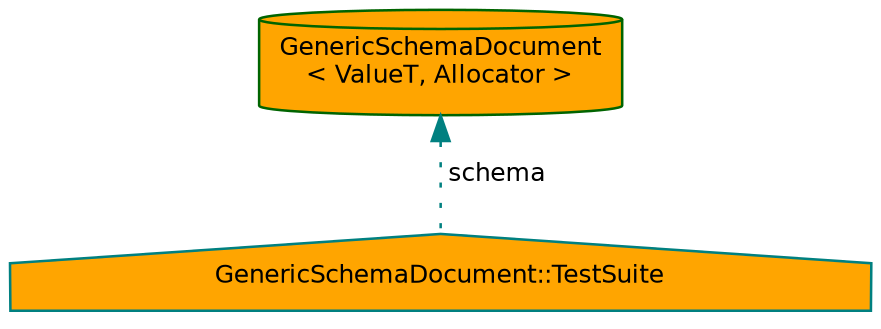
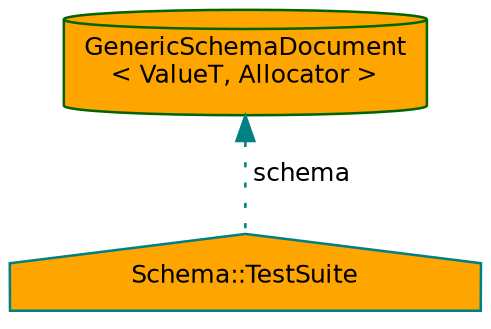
node "GenericSchemaDocument::TestSuite": label "GenericSchemaDocument::TestSuite" -> "Schema::TestSuite"
